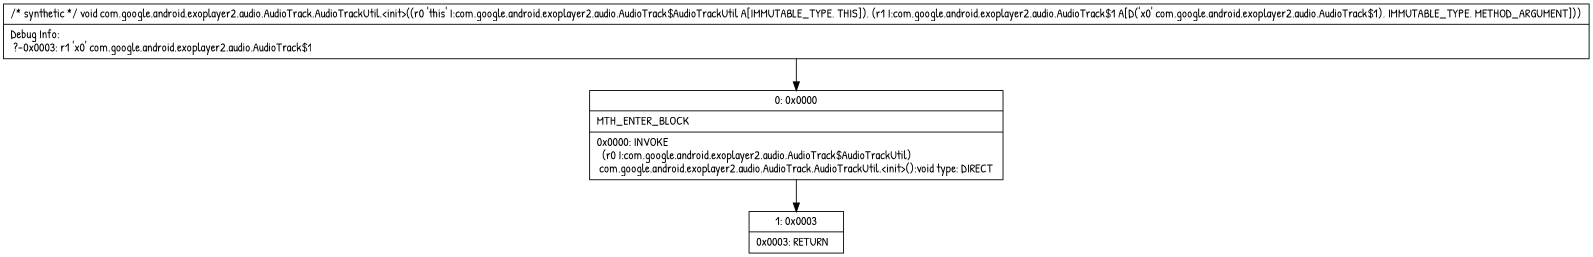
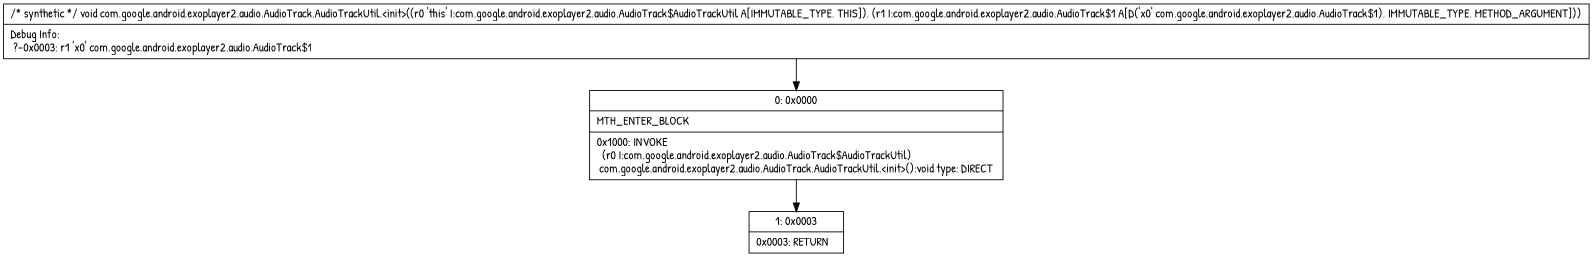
node "0: 0x0000": text "0x0000: INVOKE" -> "0x1000: INVOKE"
